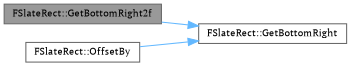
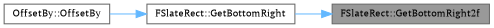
edge "FSlateRect::GetBottomRight2f" -> "FSlateRect::GetBottomRight": reversed
node "FSlateRect::OffsetBy": label "FSlateRect::OffsetBy" -> "OffsetBy::OffsetBy"
